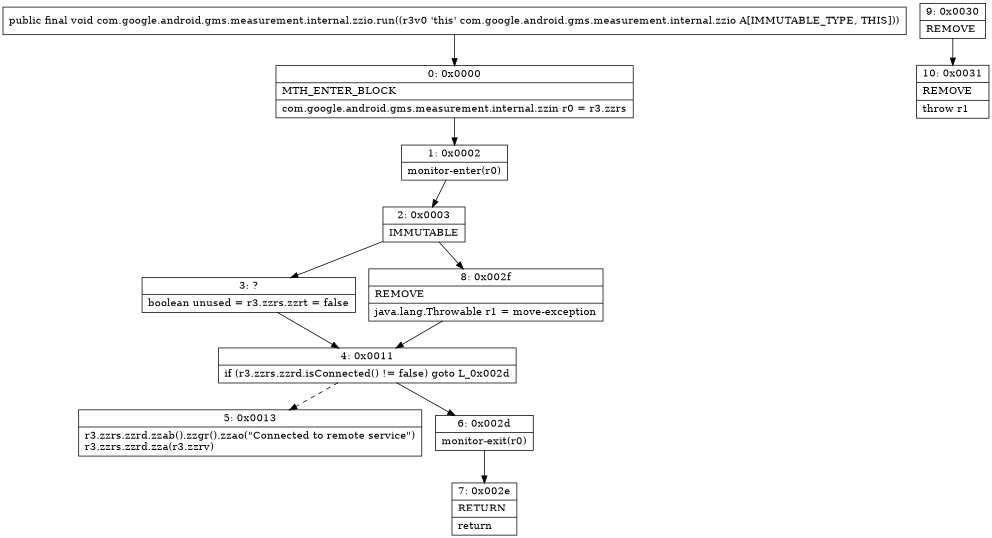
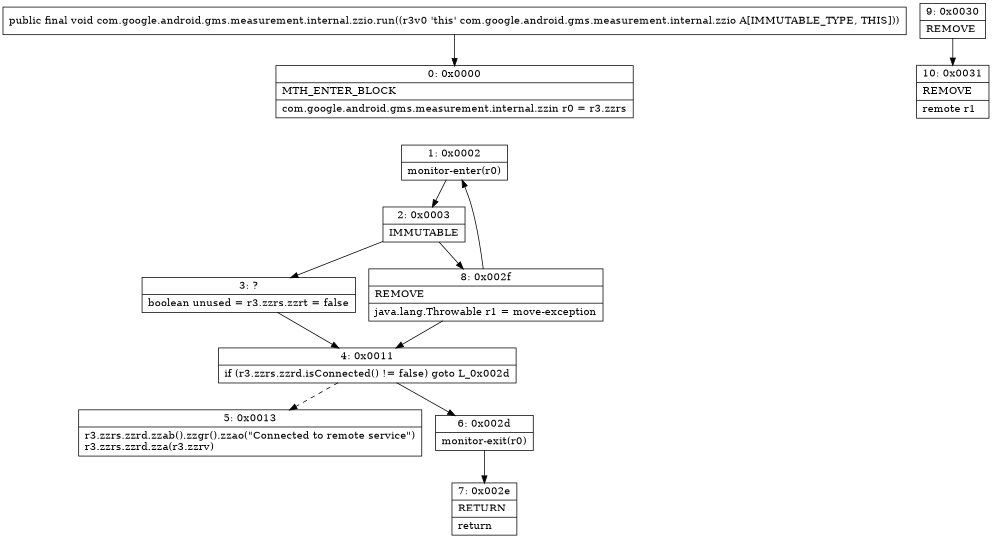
node "10: 0x0031": text "throw r1" -> "remote r1"
edge "0: 0x0000" -> "1: 0x0002": now "8: 0x002f" -> "1: 0x0002"
